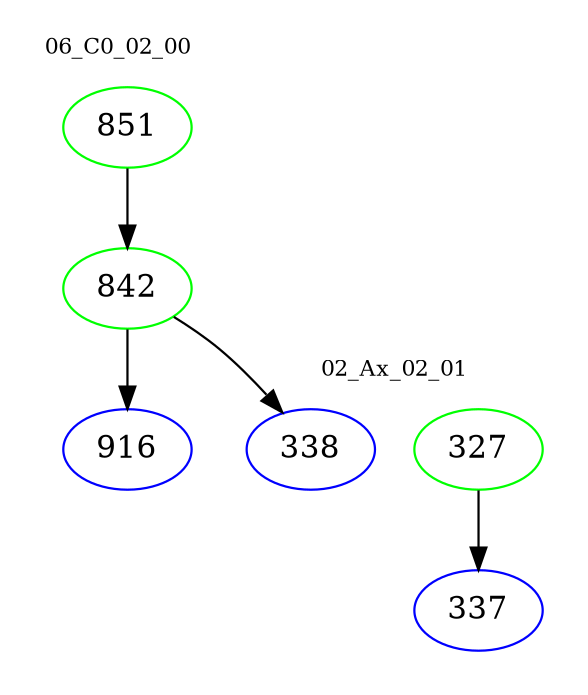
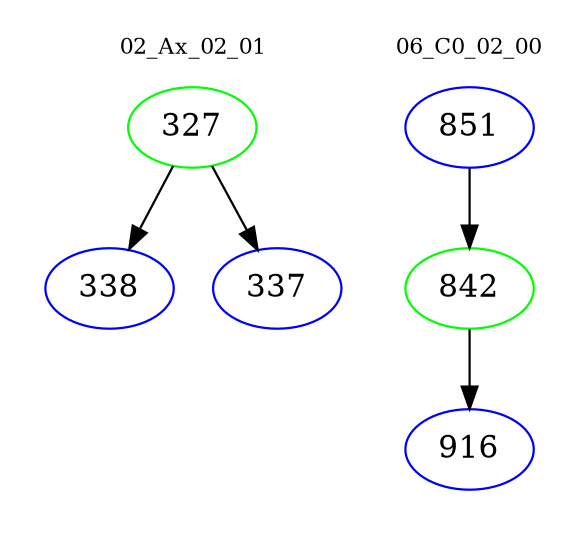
node "851": color green -> blue
edge "842" -> "338": now "327" -> "338"
